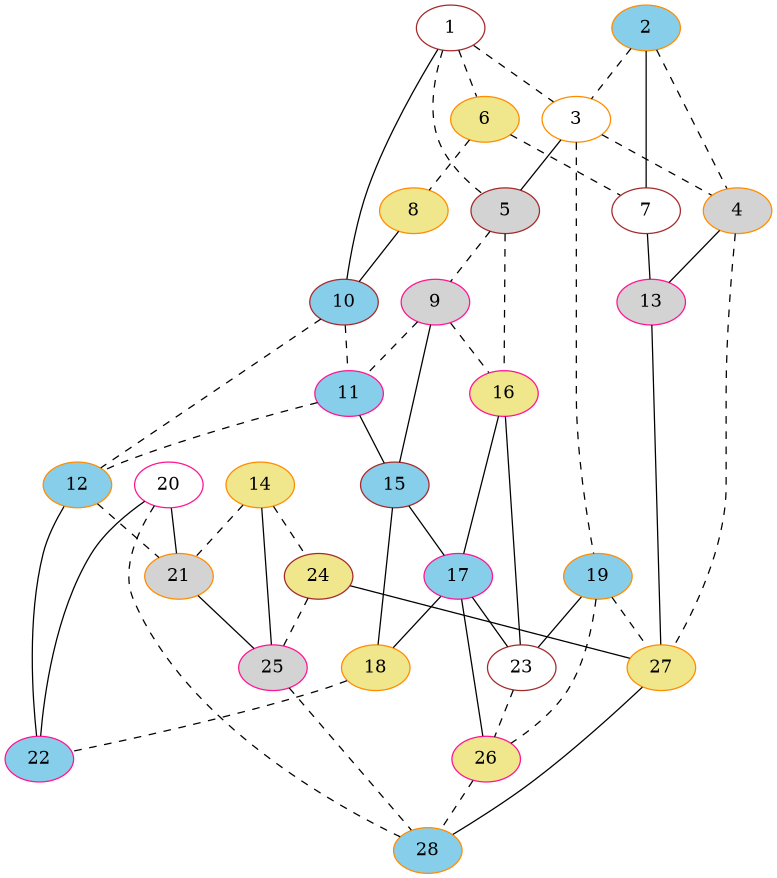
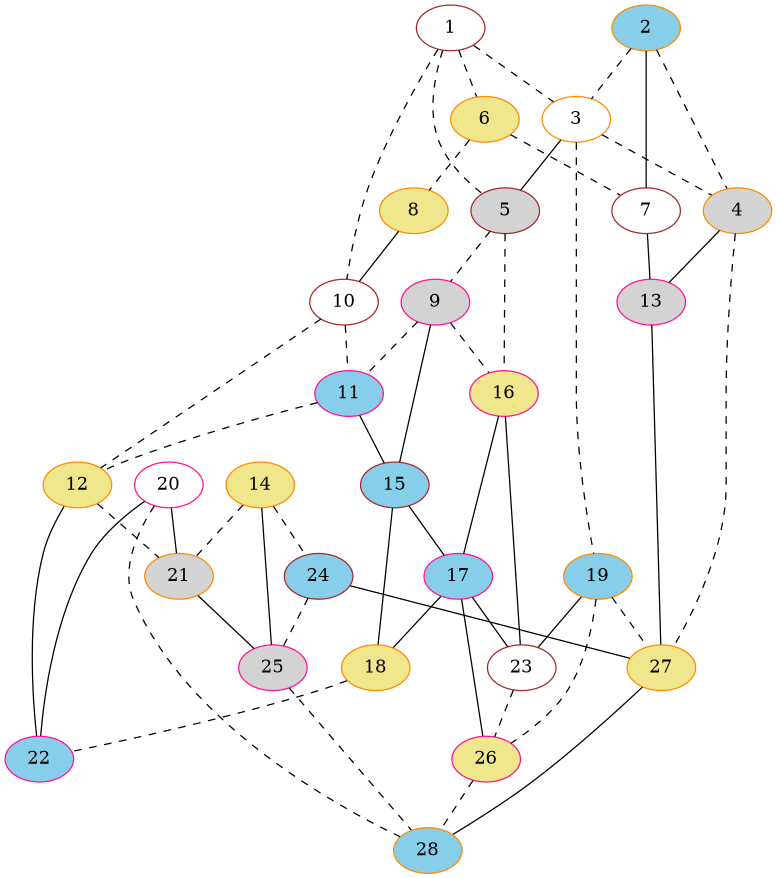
edge "1" -- "10": style solid -> dashed
node "10": fillcolor skyblue -> white
node "12": fillcolor skyblue -> khaki
node "24": fillcolor khaki -> skyblue
